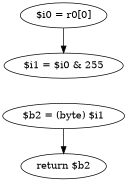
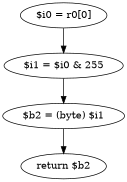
edge "$i1 = $i0 & 255" -> "$b2 = (byte) $i1": added
